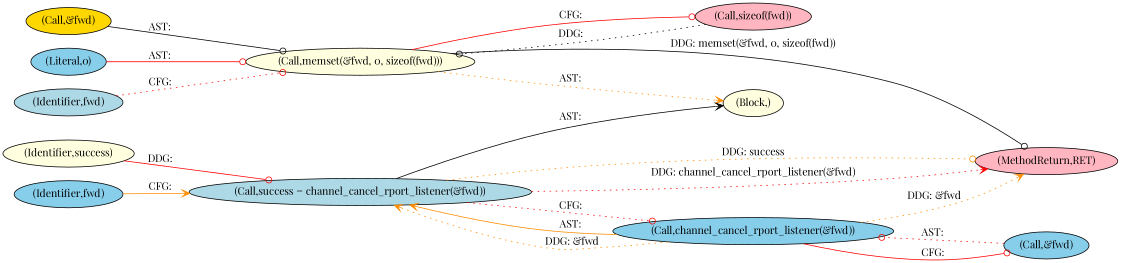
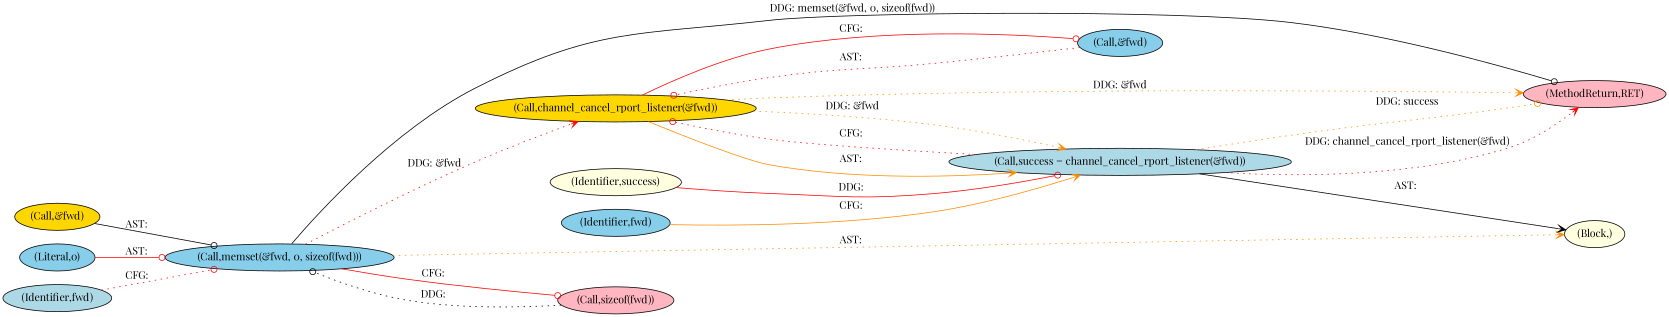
node "(Call,memset(&fwd, 0, sizeof(fwd)))": fillcolor lightyellow -> skyblue
edge "(Call,memset(&fwd, 0, sizeof(fwd)))" -> "(Call,channel_cancel_rport_listener(&fwd))": added, label "DDG: &fwd"
node "(Call,channel_cancel_rport_listener(&fwd))": fillcolor skyblue -> gold
